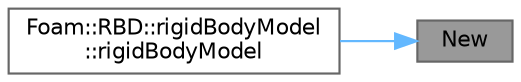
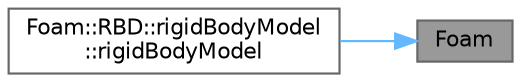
node "New": label "New" -> "Foam"
